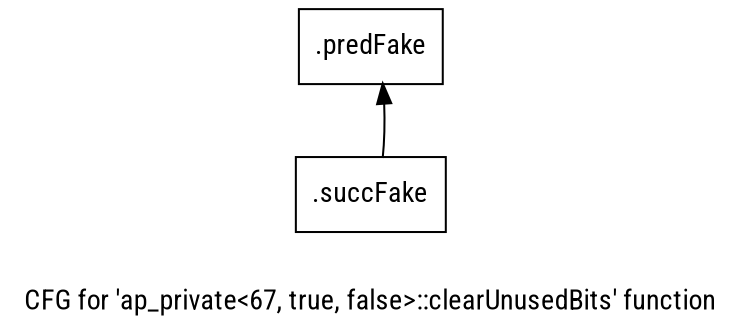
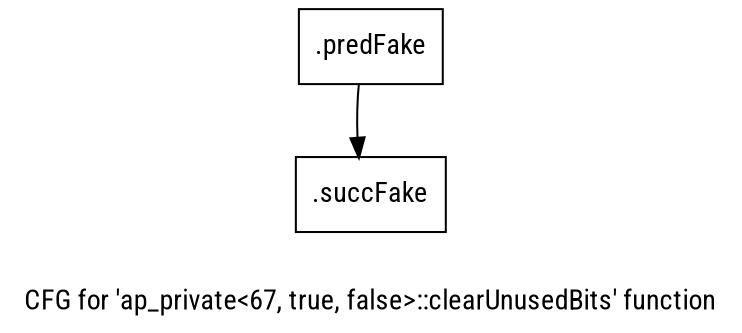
edge ".succFake" -> ".predFake": reversed
